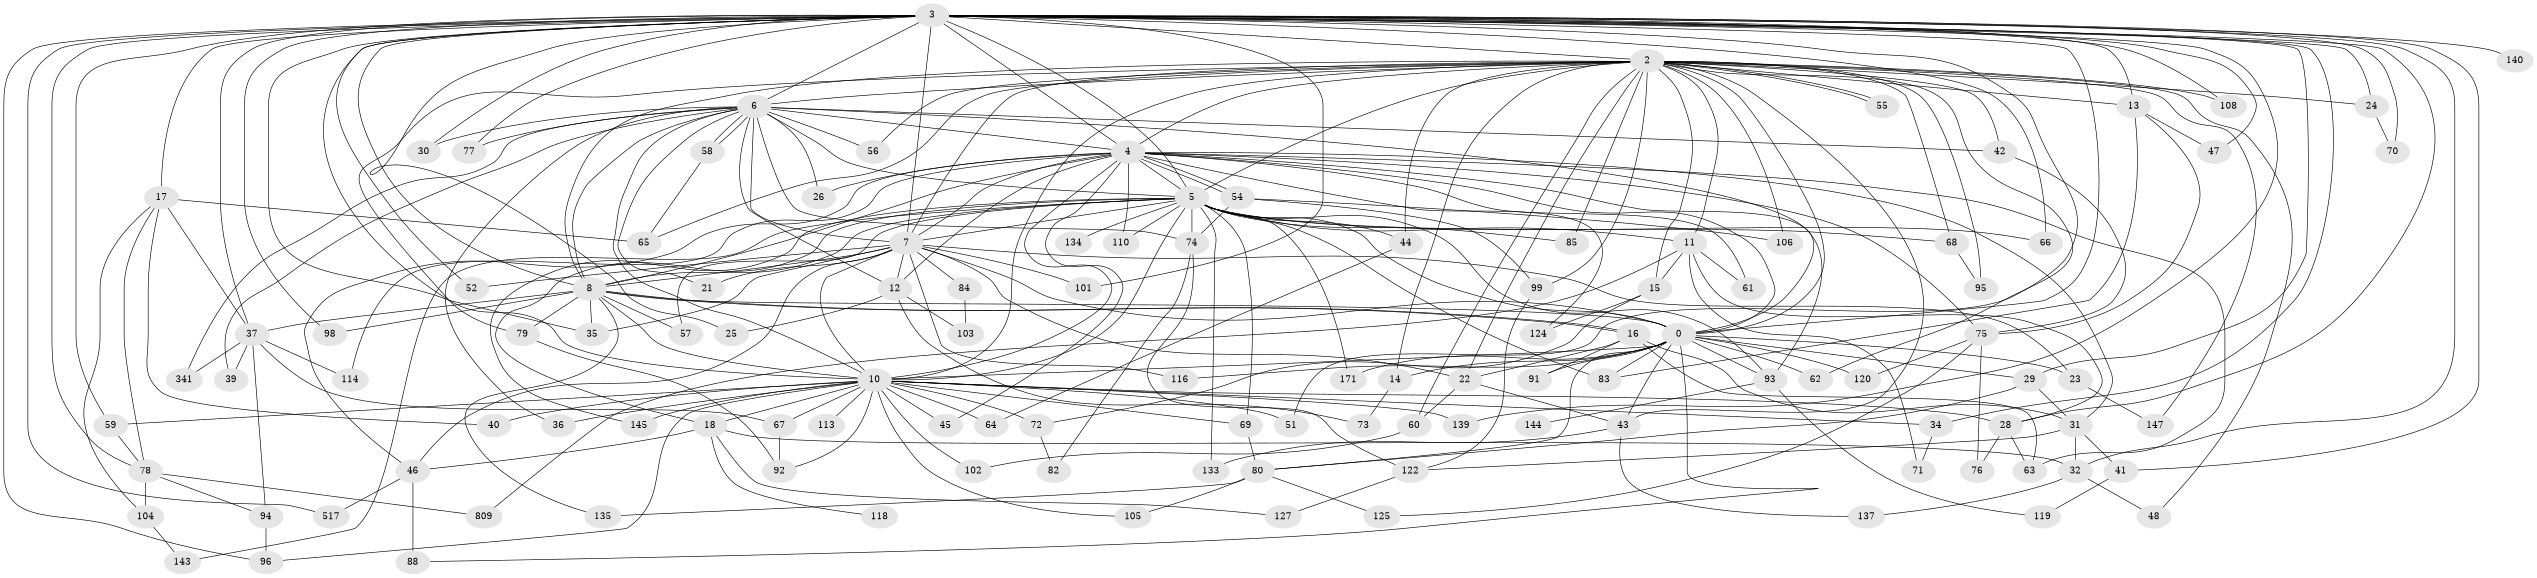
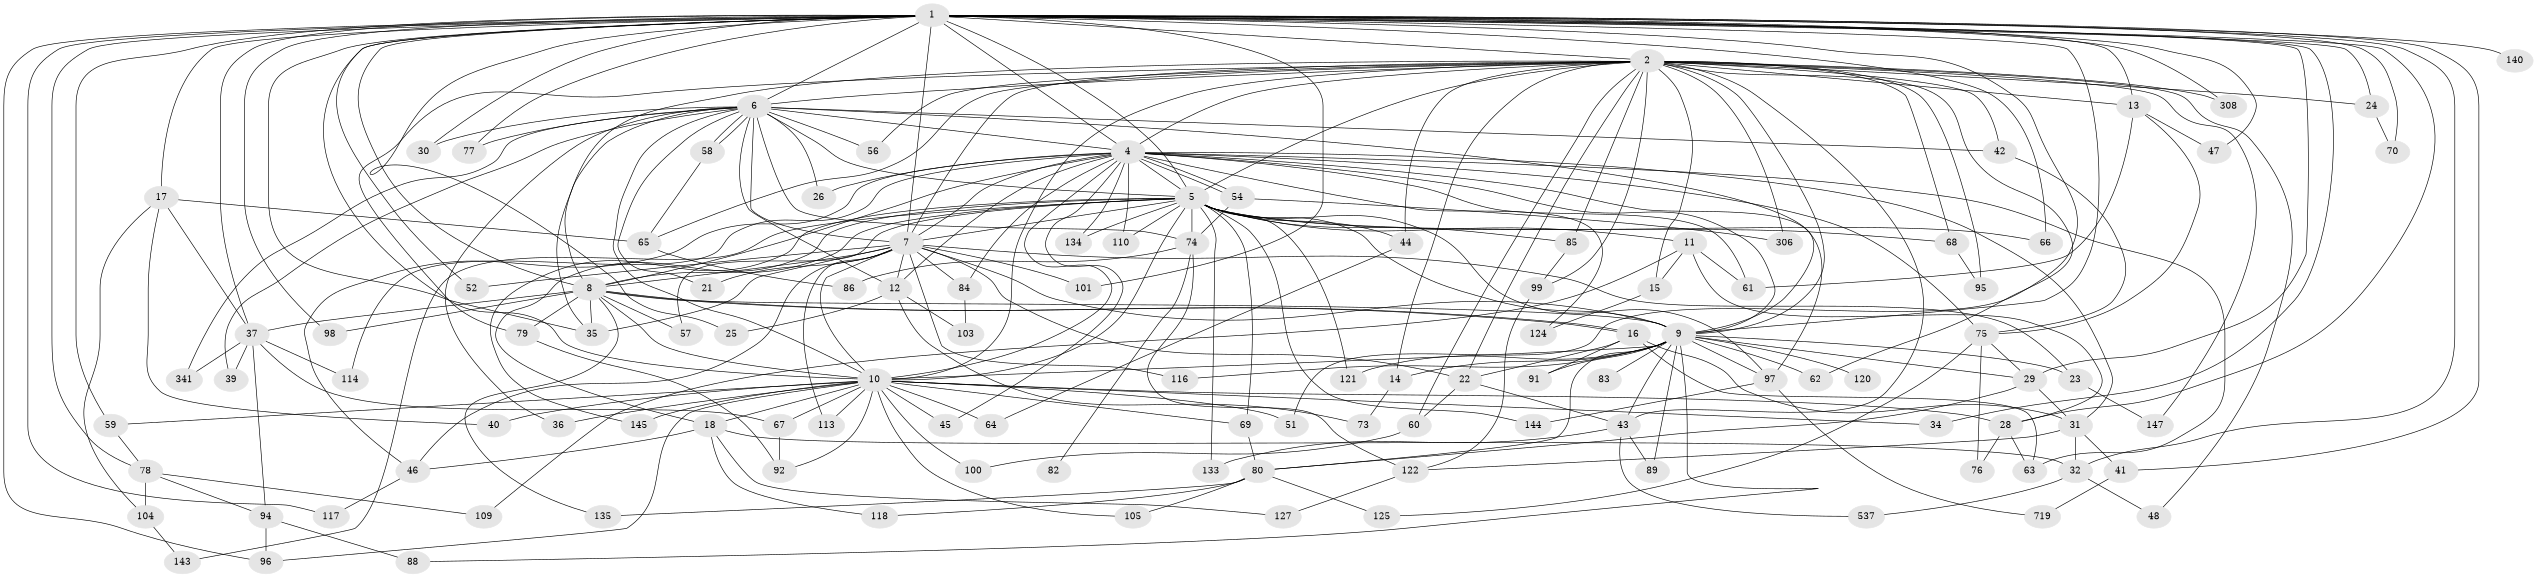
node "3": label "3" -> "1"
node "55": removed
node "108": label "108" -> "308"
edge "2" -- "11": removed
edge "6" -- "8": now "6" -- "35"
edge "4" -- "134": added
edge "4" -- "84": added
edge "54" -- "99": now "85" -- "99"
node "106": label "106" -> "306"
edge "5" -- "83": now "5" -- "144"
node "86": added
edge "7" -- "113": added
edge "13" -- "83": now "13" -- "61"
edge "17" -- "78": removed
node "0": label "0" -> "9"
edge "75" -- "120": now "75" -- "29"
node "171": label "171" -> "121"
node "93": label "93" -> "97"
node "72": removed
node "139": removed
node "102": label "102" -> "100"
node "89": added
node "71": removed
edge "80" -- "118": added
node "517": label "517" -> "117"
edge "46" -- "88": now "94" -- "88"
node "809": label "809" -> "109"
node "137": label "137" -> "537"
node "119": label "119" -> "719"
